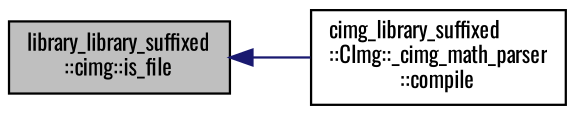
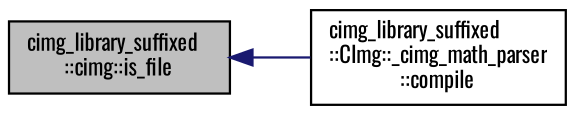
node "library_library_suffixed ::cimg::is_file": label "library_library_suffixed ::cimg::is_file" -> "cimg_library_suffixed ::cimg::is_file"
